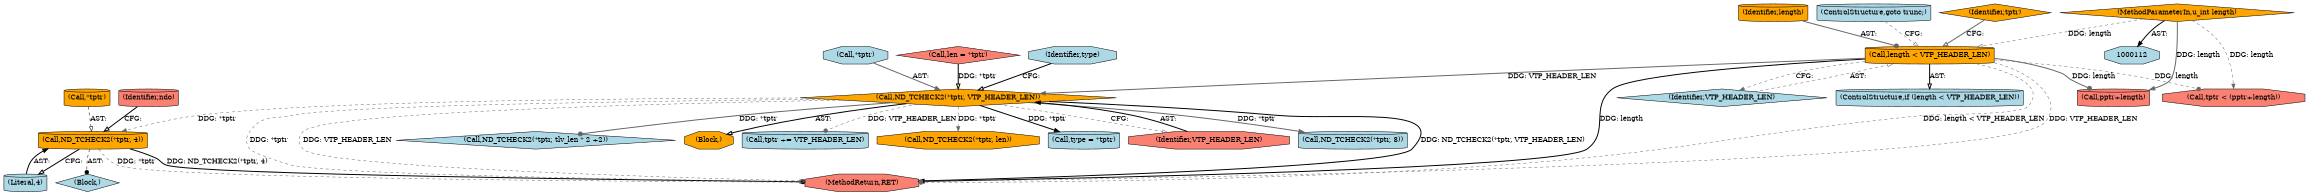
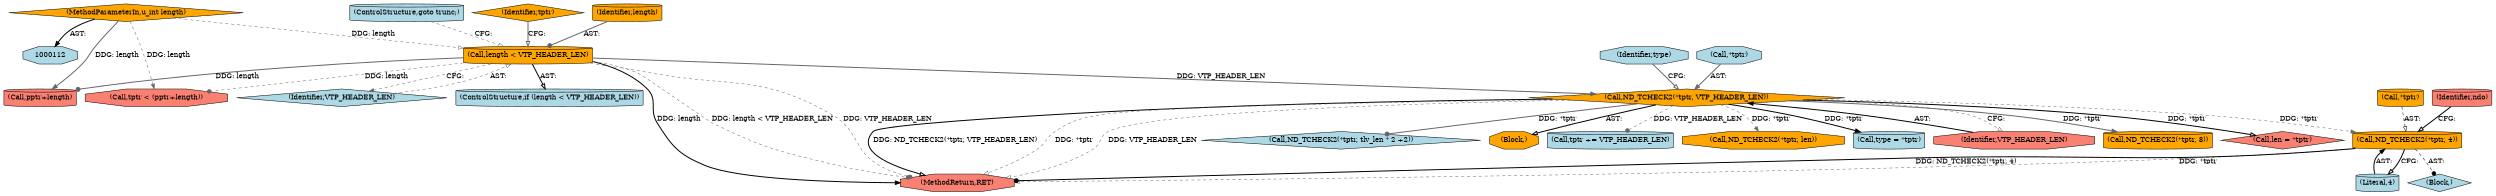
edge "(Call,len = *tptr)" -> "(Call,ND_TCHECK2(*tptr, VTP_HEADER_LEN))": reversed
edge "(Identifier,type)" -> "(Call,ND_TCHECK2(*tptr, VTP_HEADER_LEN))": color black -> gray40
node "(Call,ND_TCHECK2(*tptr, 8))": fillcolor lightblue -> orange
